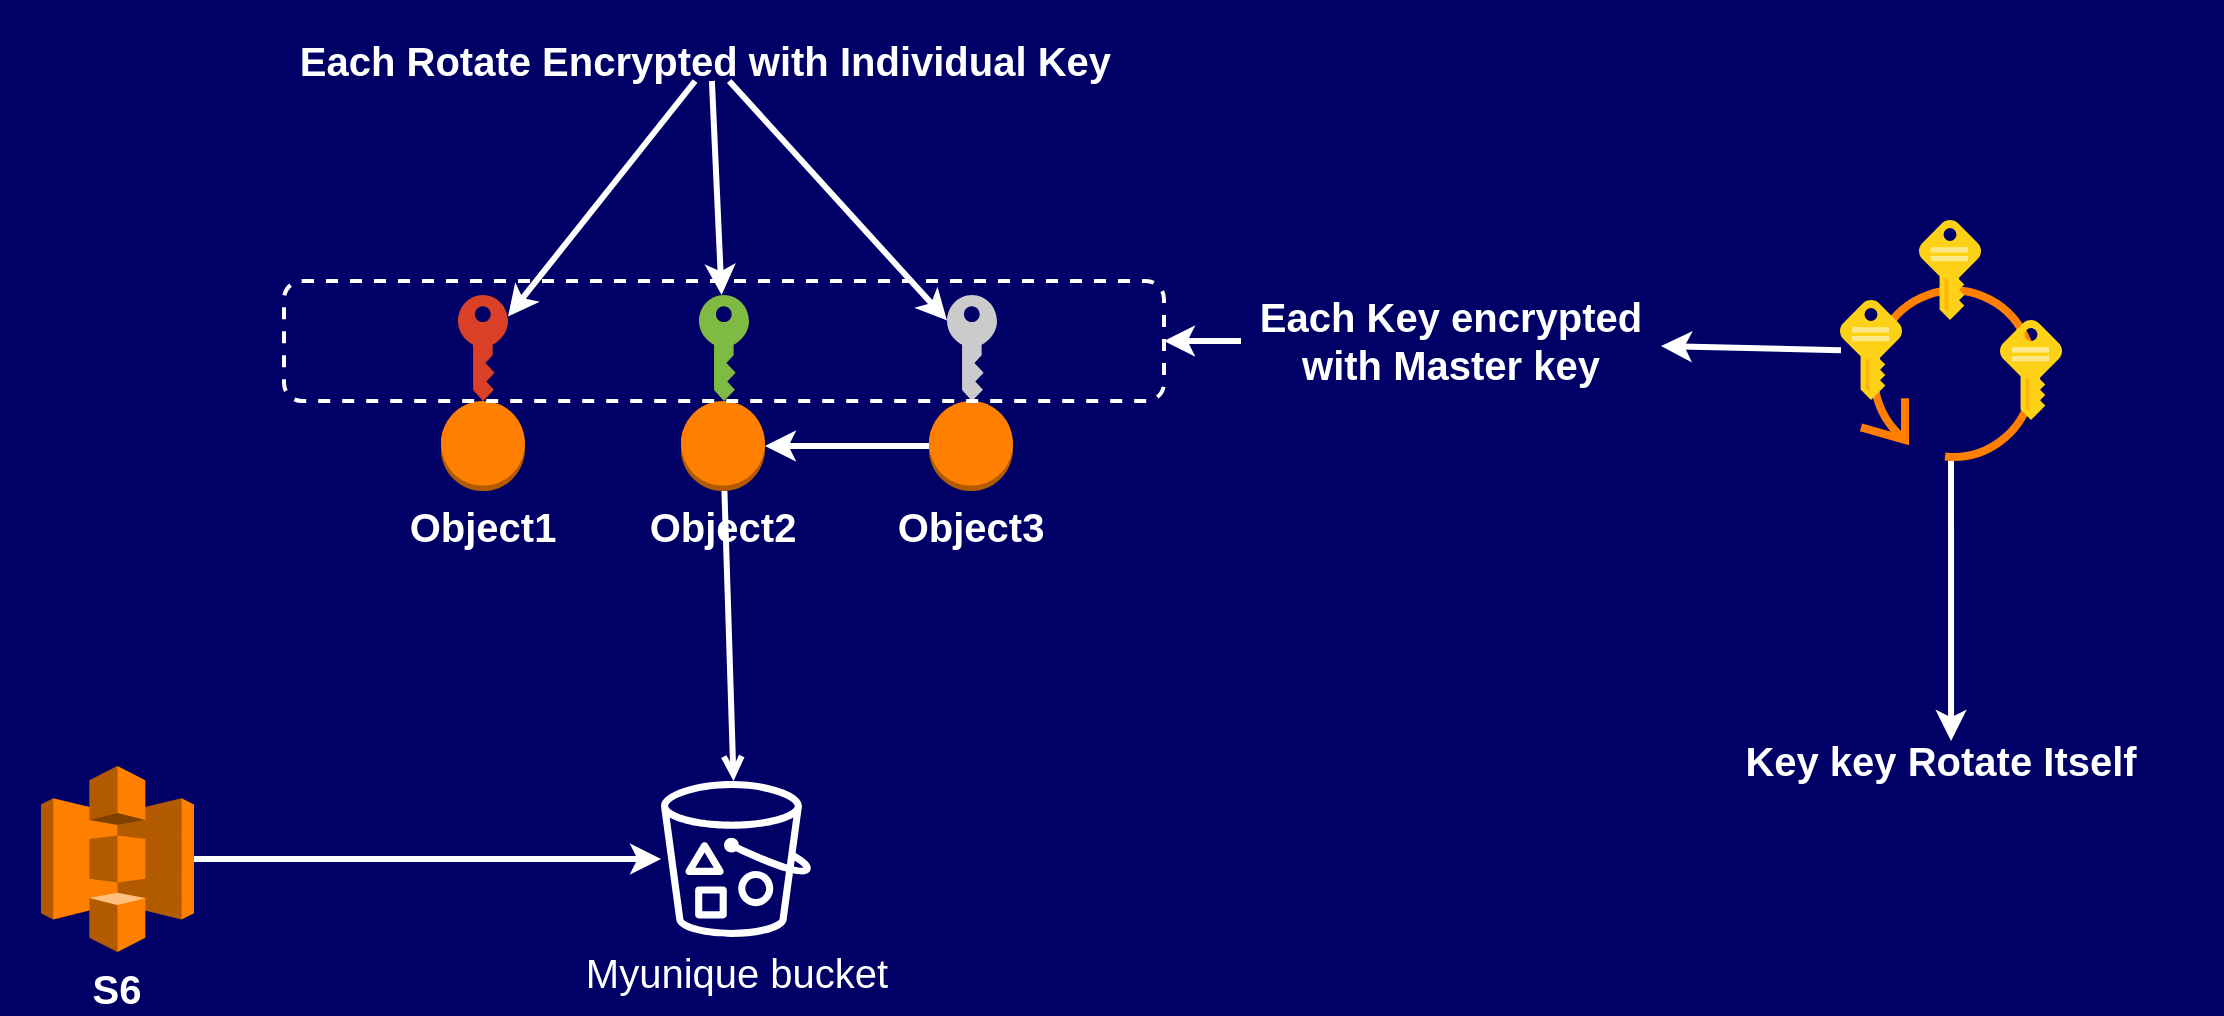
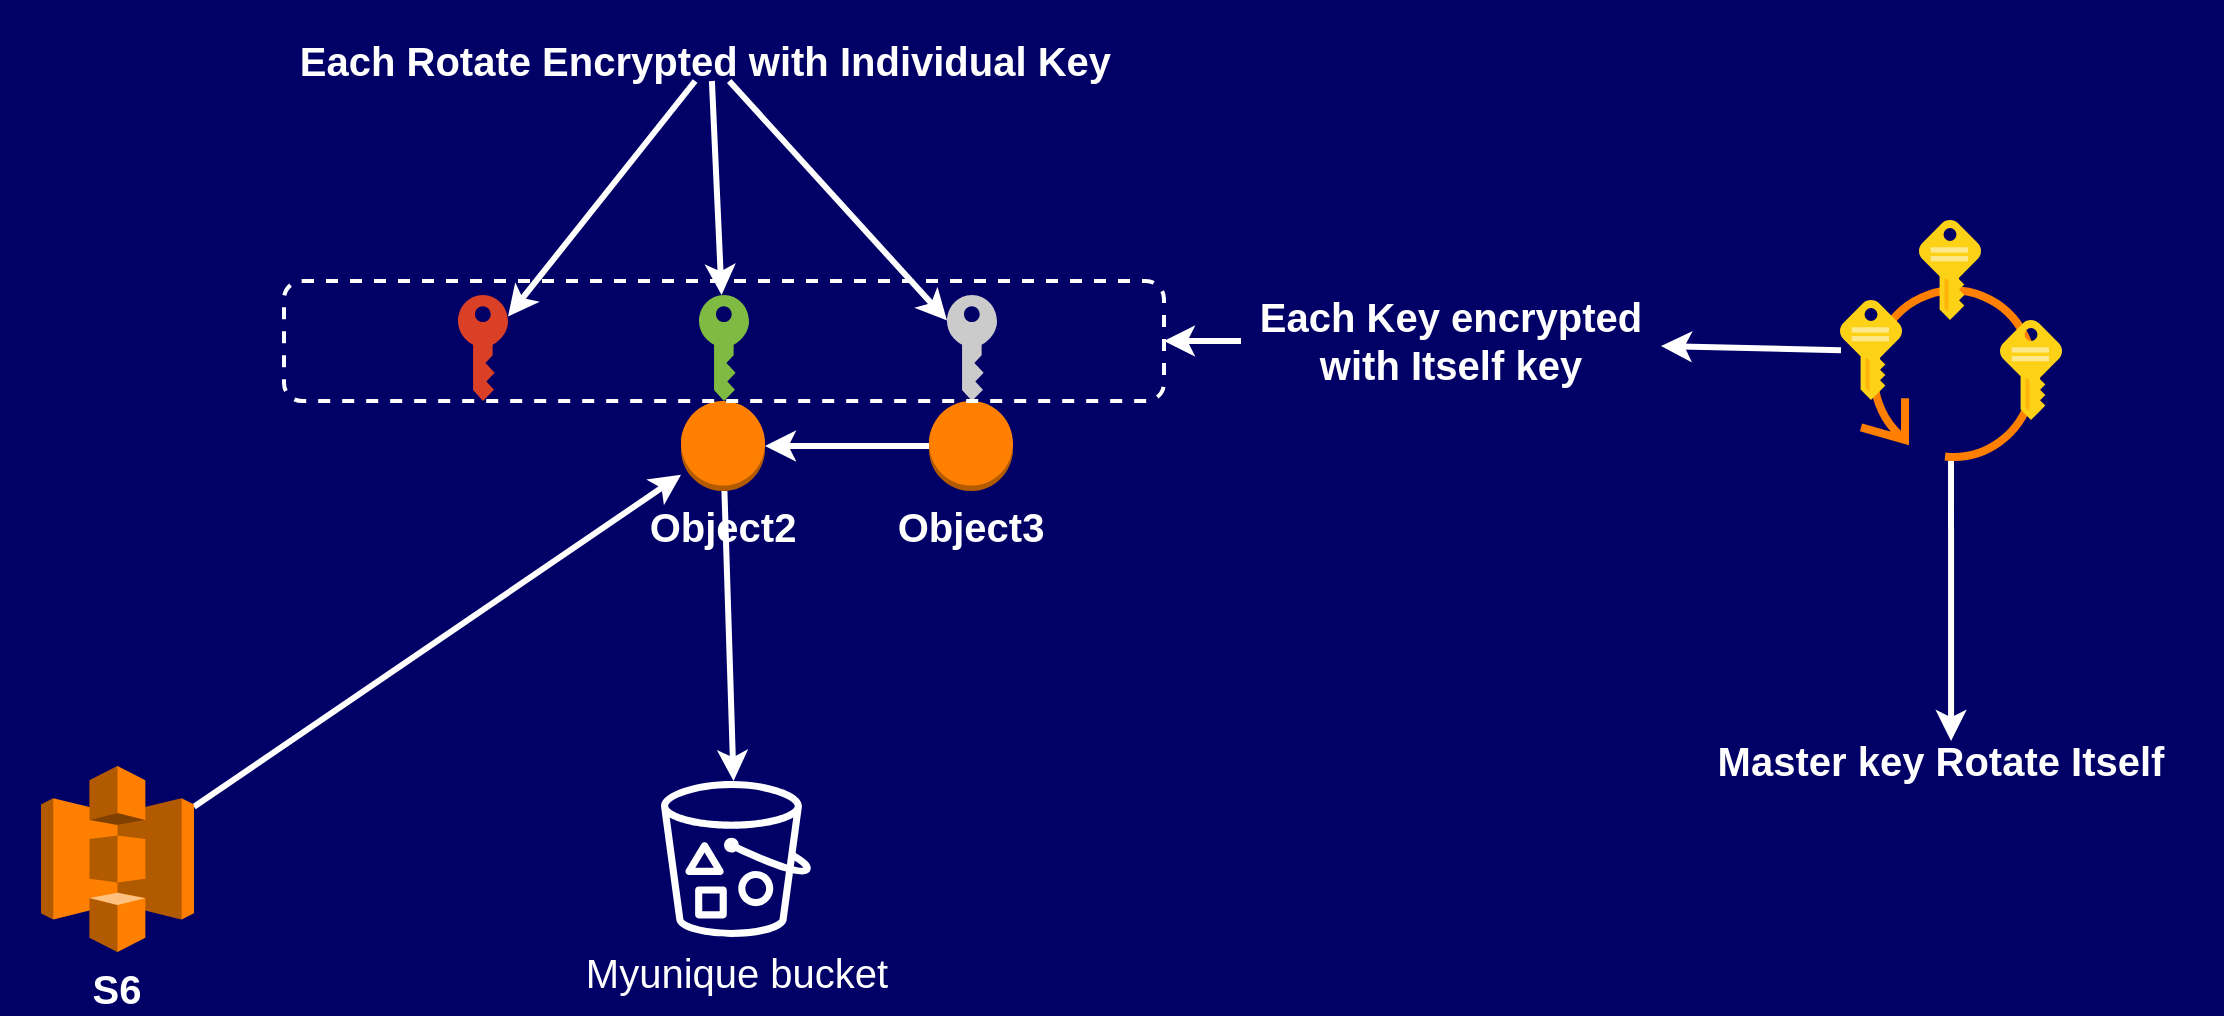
node "Each Key encrypted with Master key": label "Each Key encrypted with Master key" -> "Each Key encrypted with Itself key"
node "Object1": removed
edge "Object2" -> "Myunique bucket": arrowhead open -> classic
node "Key key Rotate Itself": label "Key key Rotate Itself" -> "Master key Rotate Itself"
edge "S6" -> "Myunique bucket": now "S6" -> "Object2"
